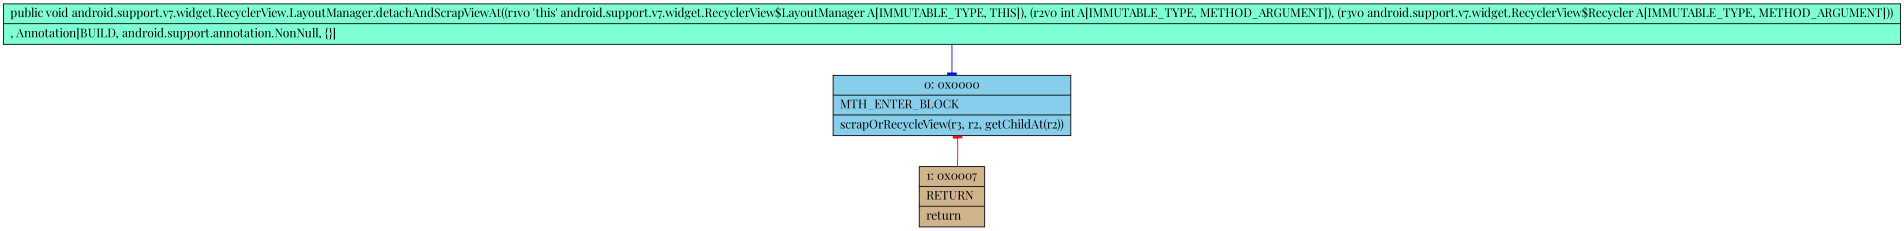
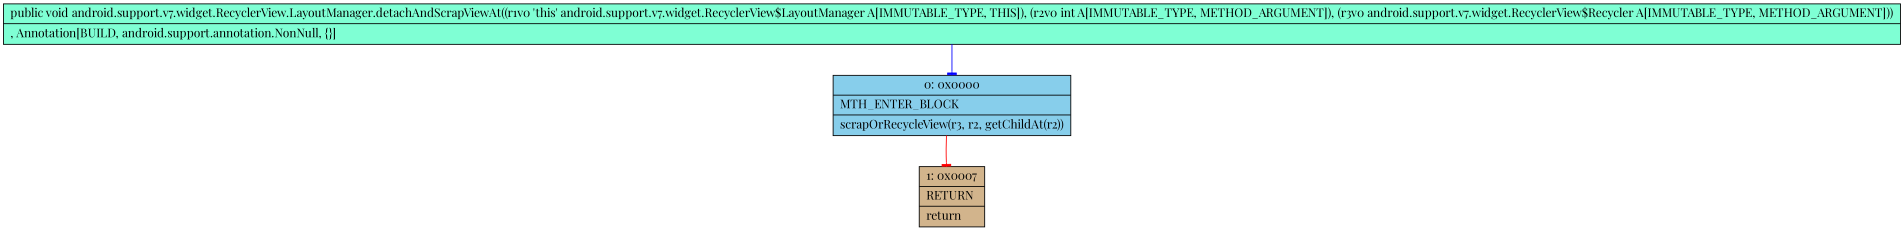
edge "1: 0x0007" -> "0: 0x0000": reversed
